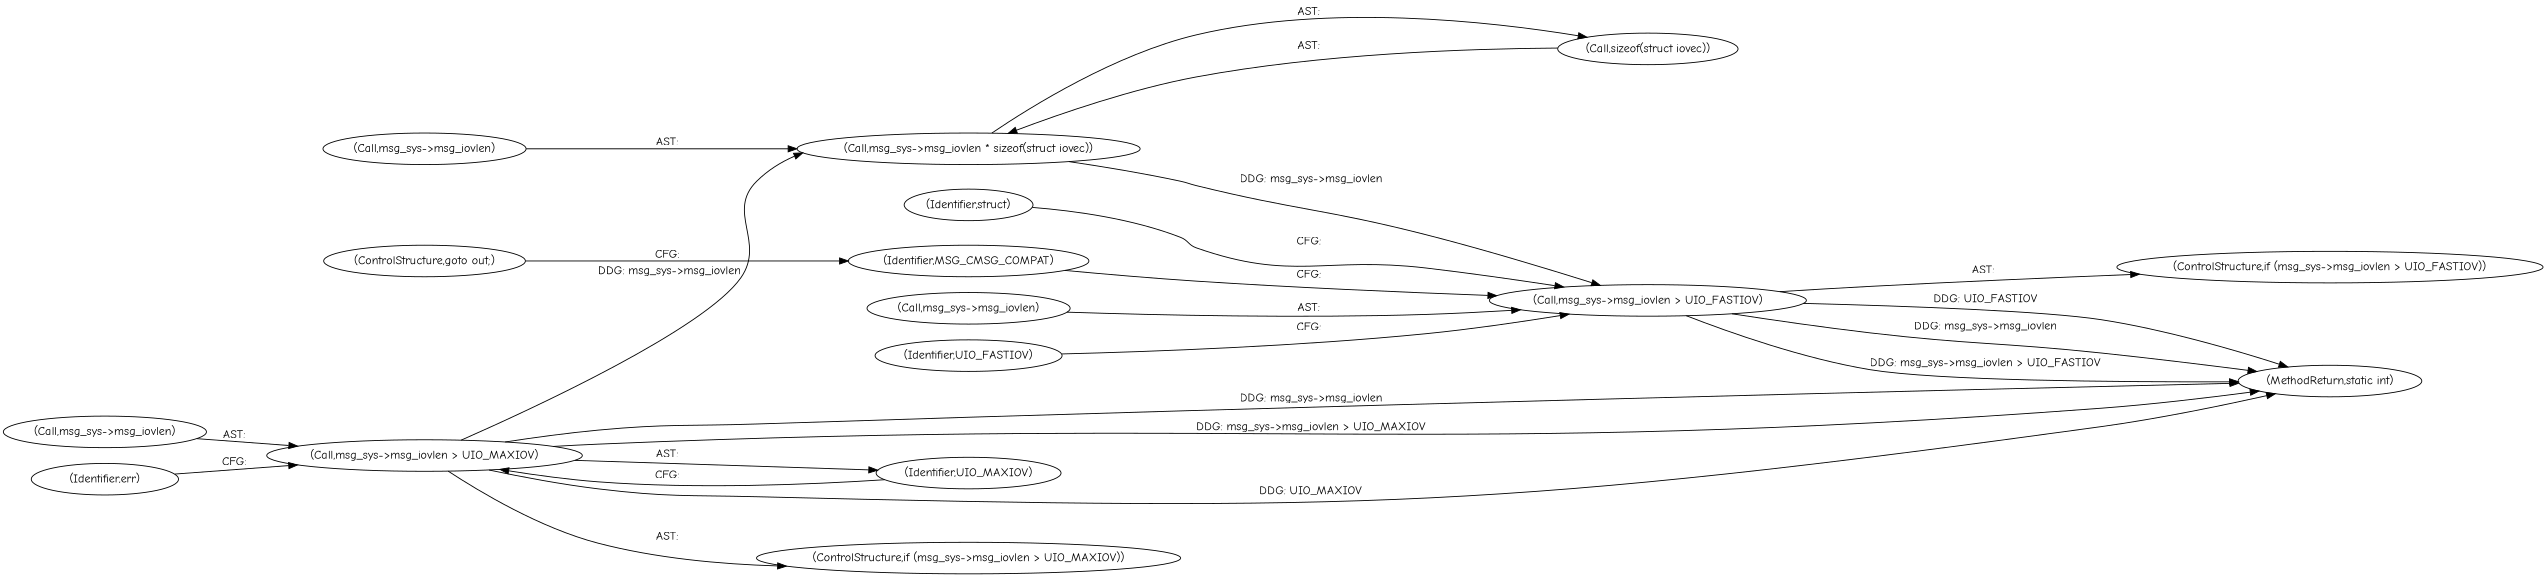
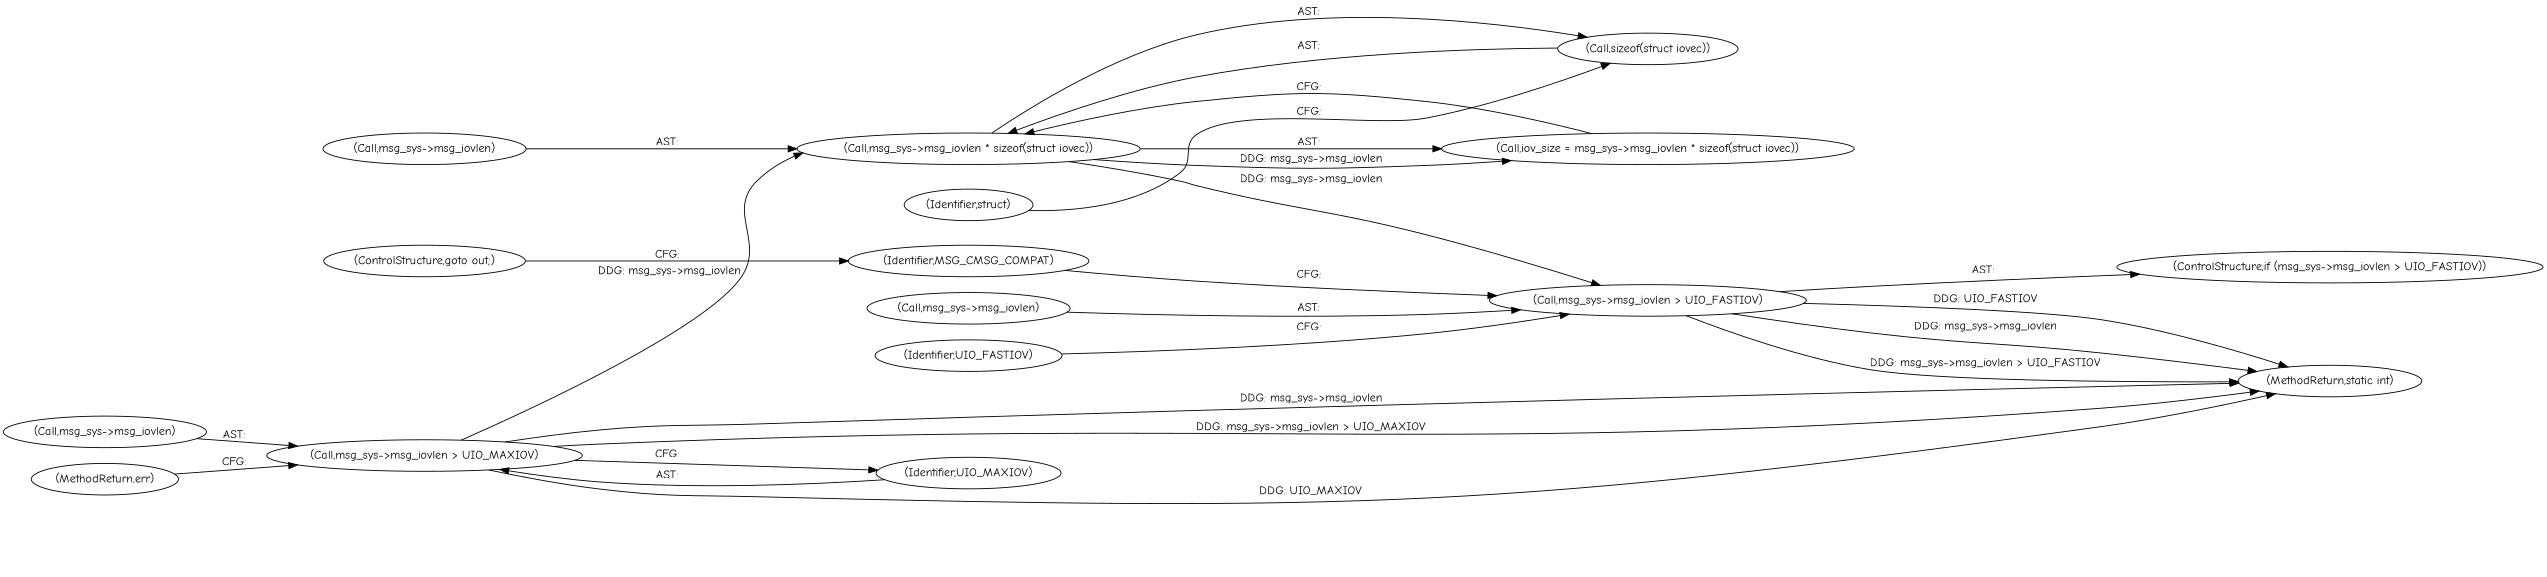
node "(Call,iov_size = msg_sys->msg_iovlen * sizeof(struct iovec))": added
edge "(Identifier,struct)" -> "(Call,msg_sys->msg_iovlen > UIO_FASTIOV)": now "(Identifier,struct)" -> "(Call,sizeof(struct iovec))"
edge "(Call,msg_sys->msg_iovlen > UIO_MAXIOV)" -> "(Identifier,UIO_MAXIOV)": label "AST: " -> "CFG: "
edge "(Identifier,UIO_MAXIOV)" -> "(Call,msg_sys->msg_iovlen > UIO_MAXIOV)": label "CFG: " -> "AST: "
node "(Identifier,err)": label "(Identifier,err)" -> "(MethodReturn,err)"
node "(ControlStructure,if (msg_sys->msg_iovlen > UIO_MAXIOV))": removed
